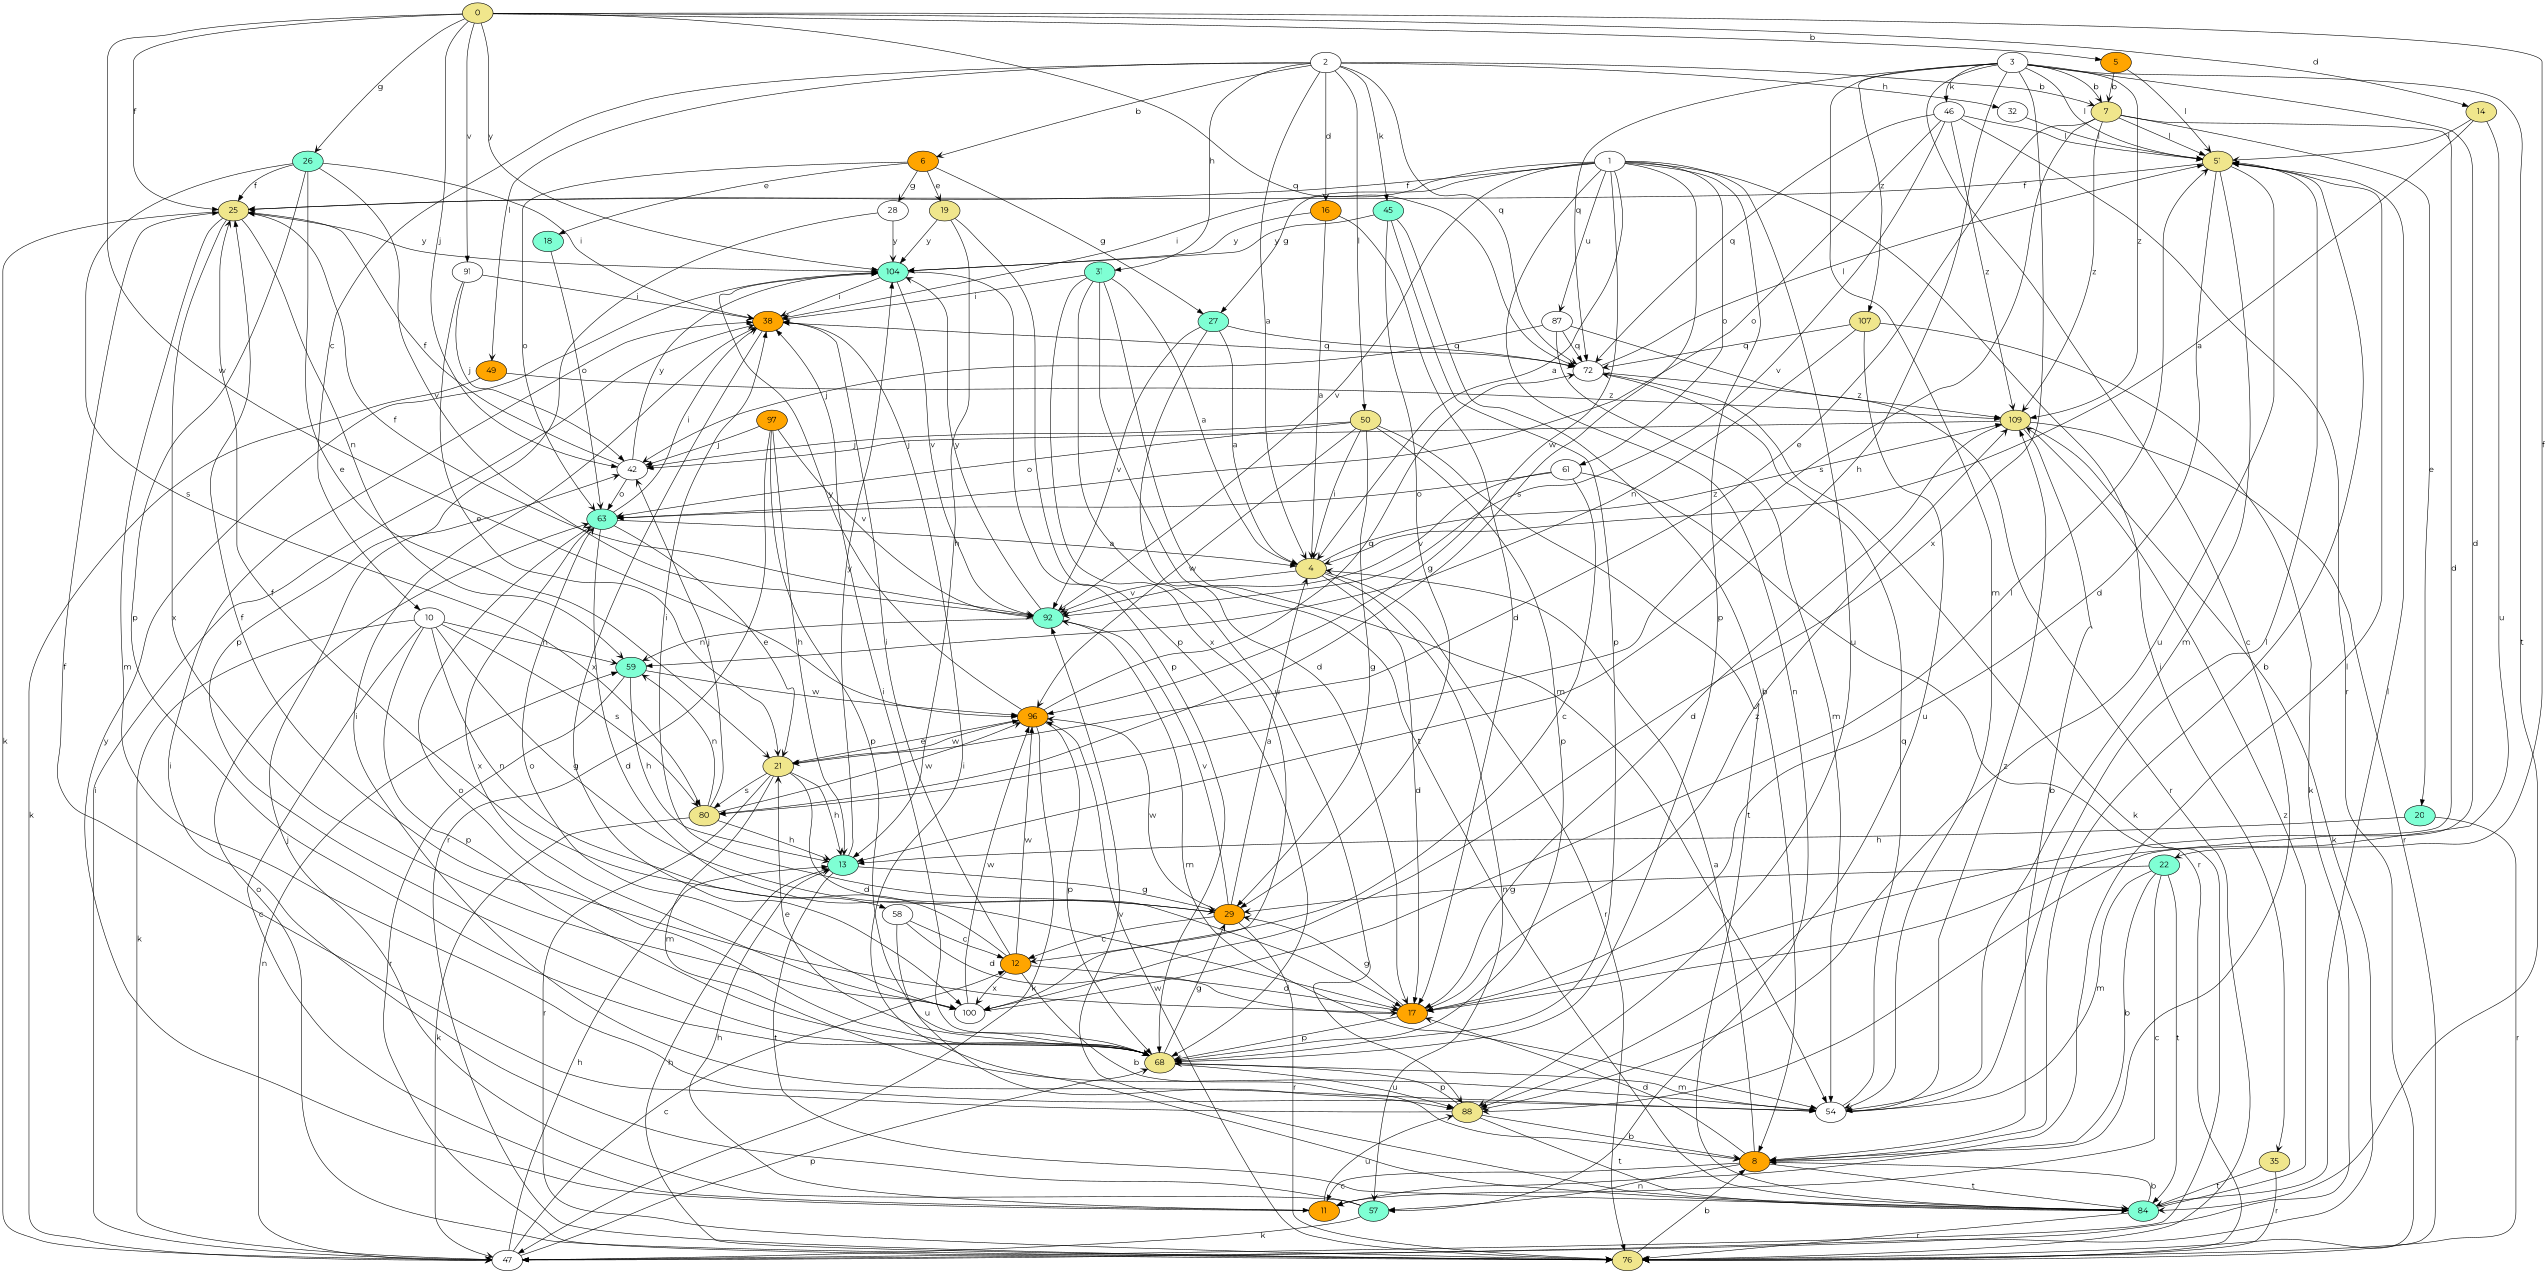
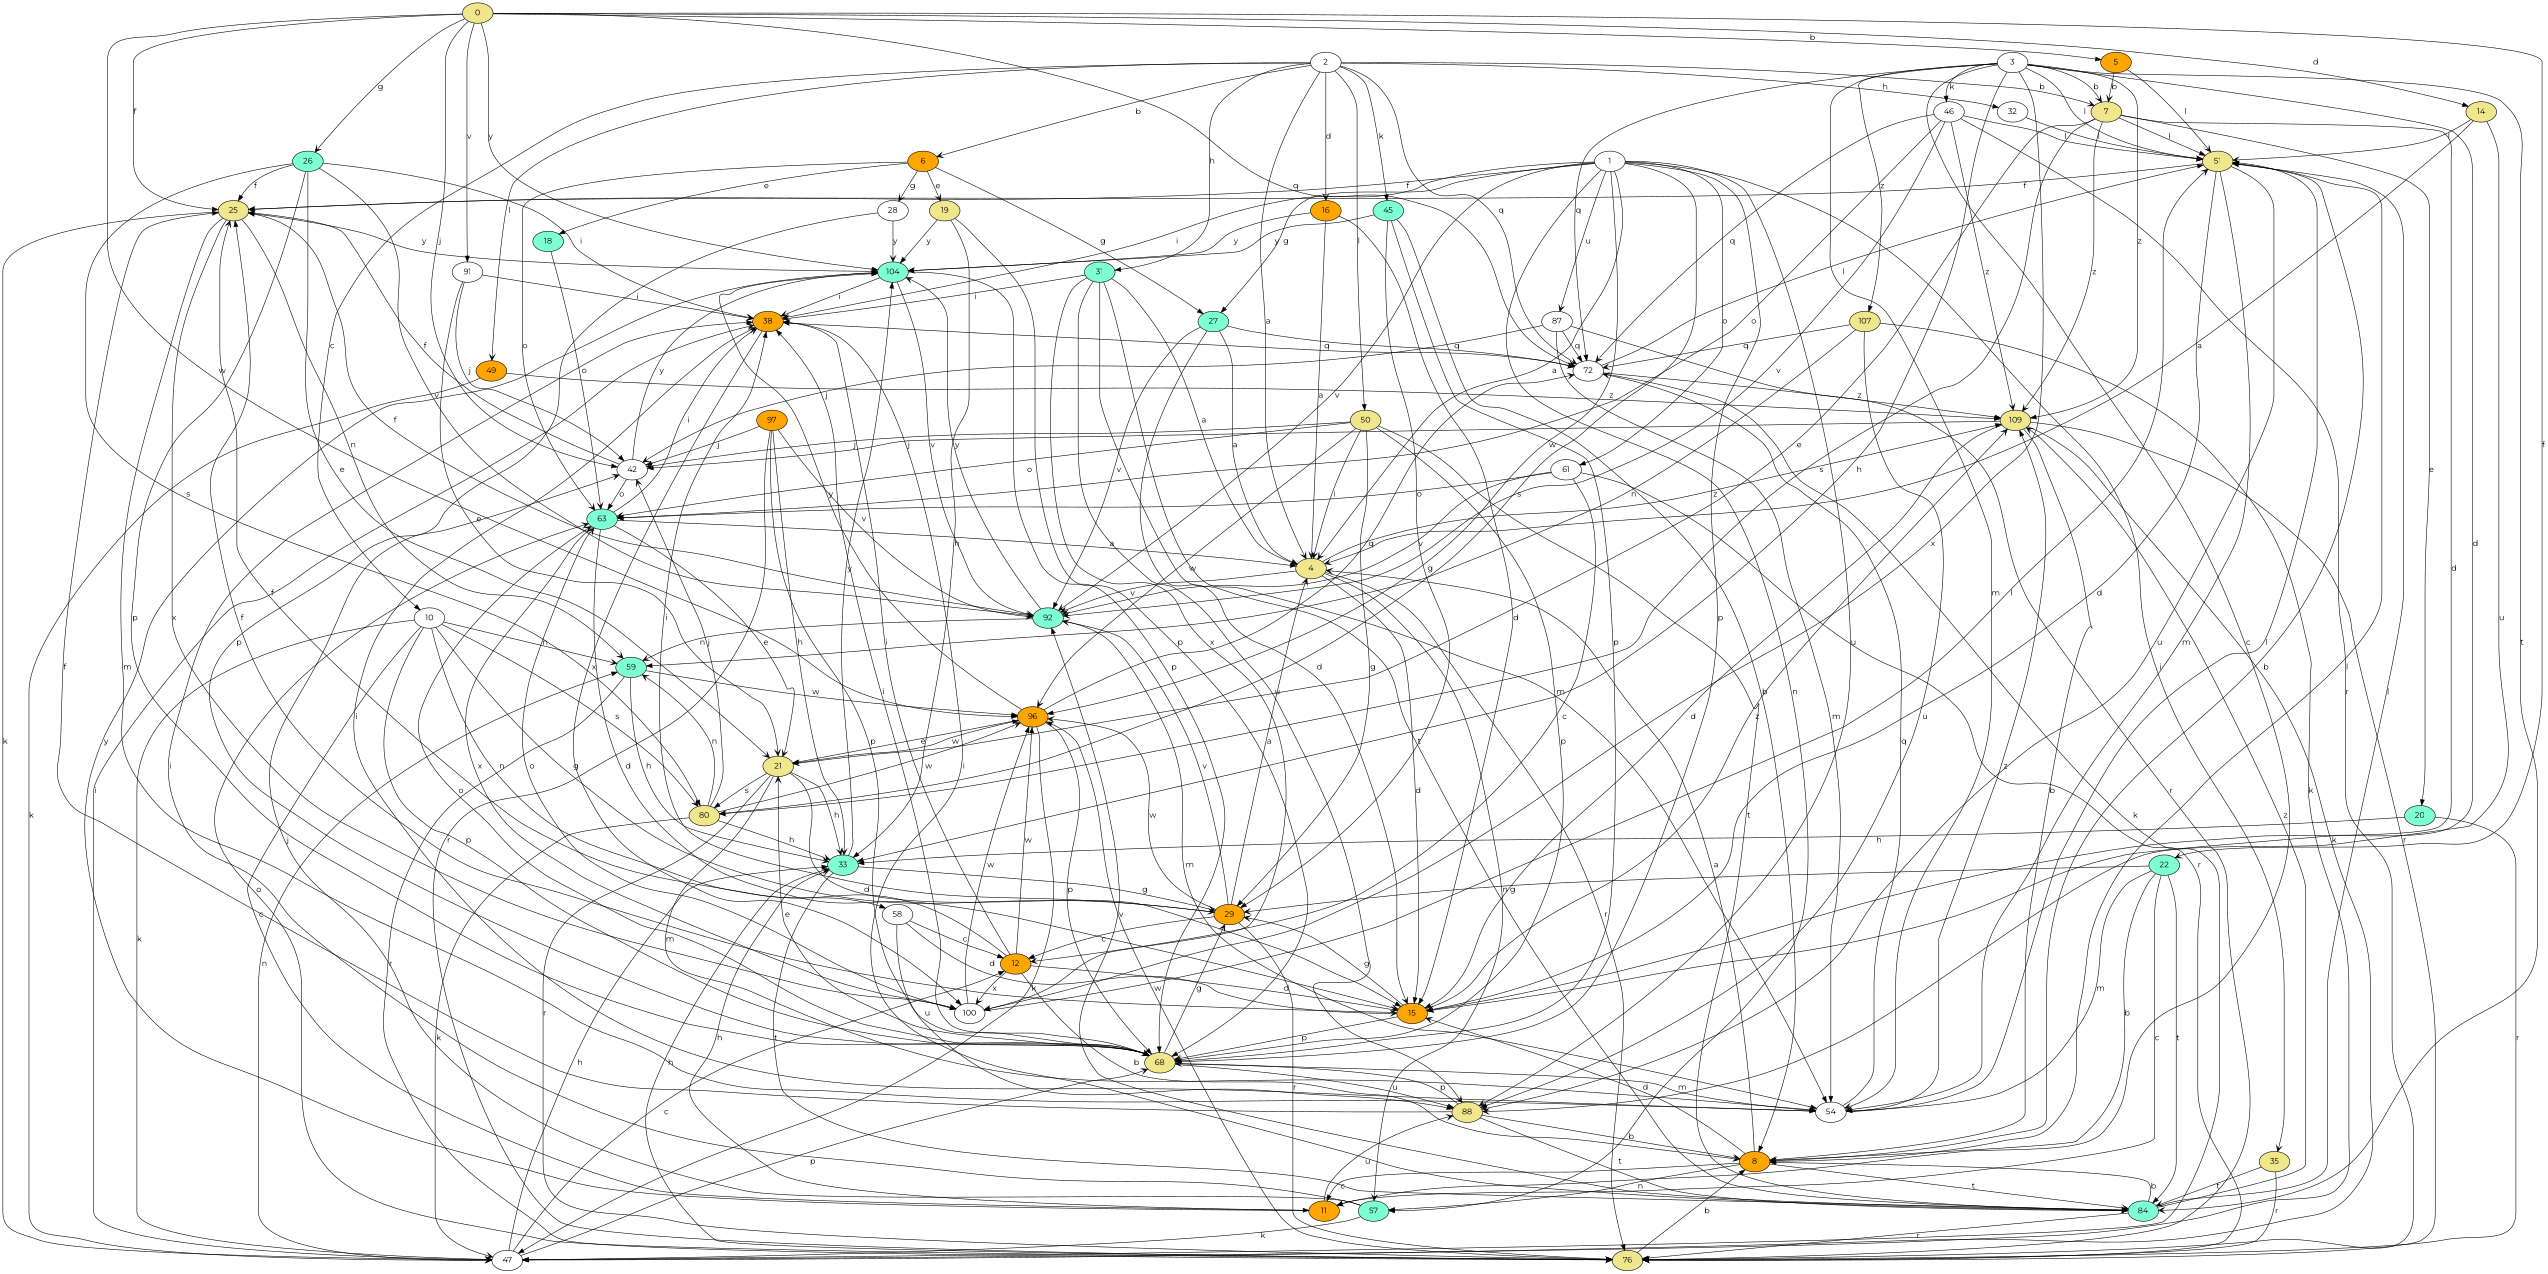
node "13": label "13" -> "33"
node "17": label "17" -> "15"
